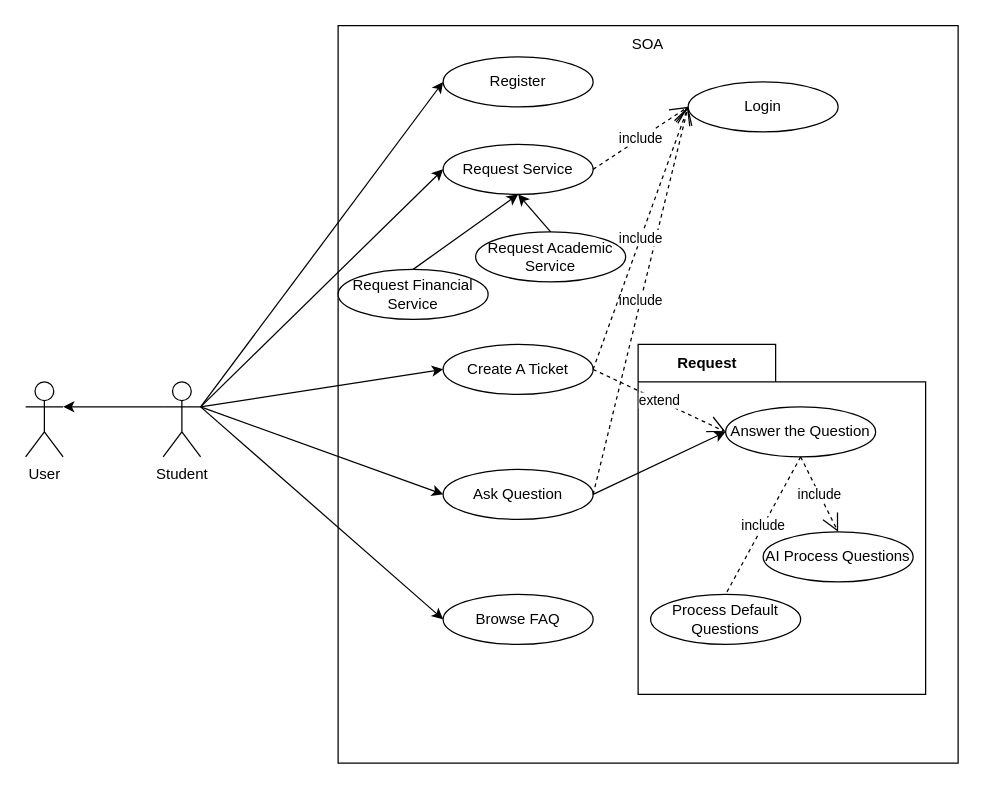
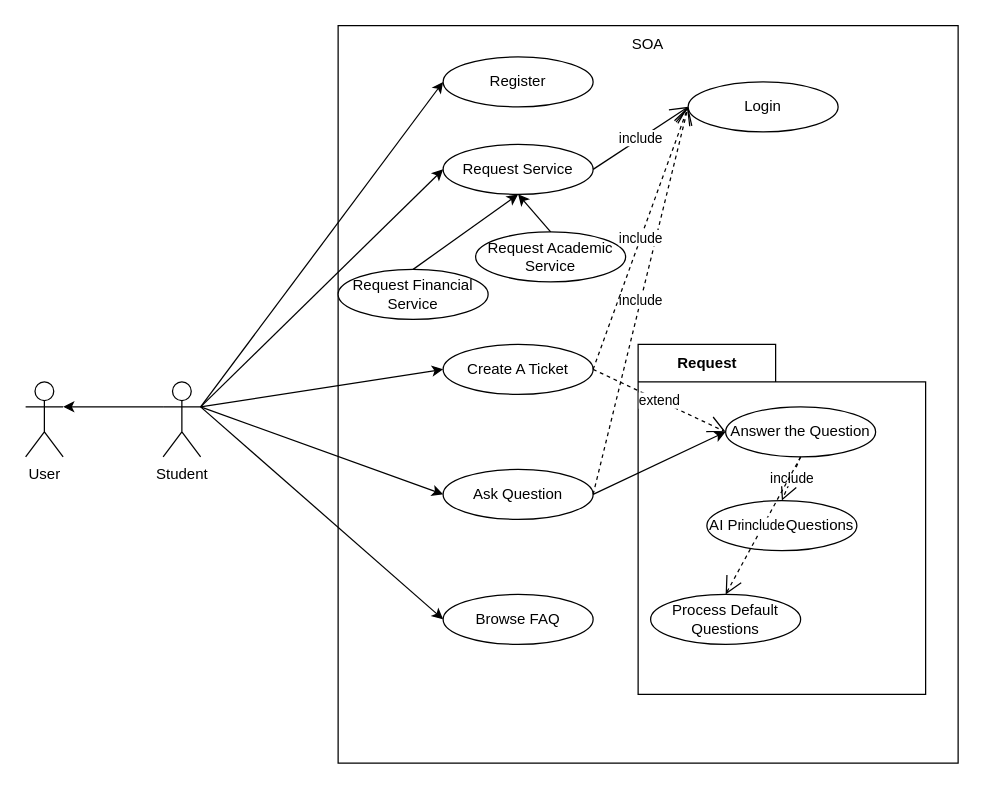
edge "Request Service" -> "Login": style dashed -> solid
node "AI Process Questions": moved (838, 557) -> (782, 526)
edge "Answer the Question" -- "Process Default Questions": arrowhead none -> open
